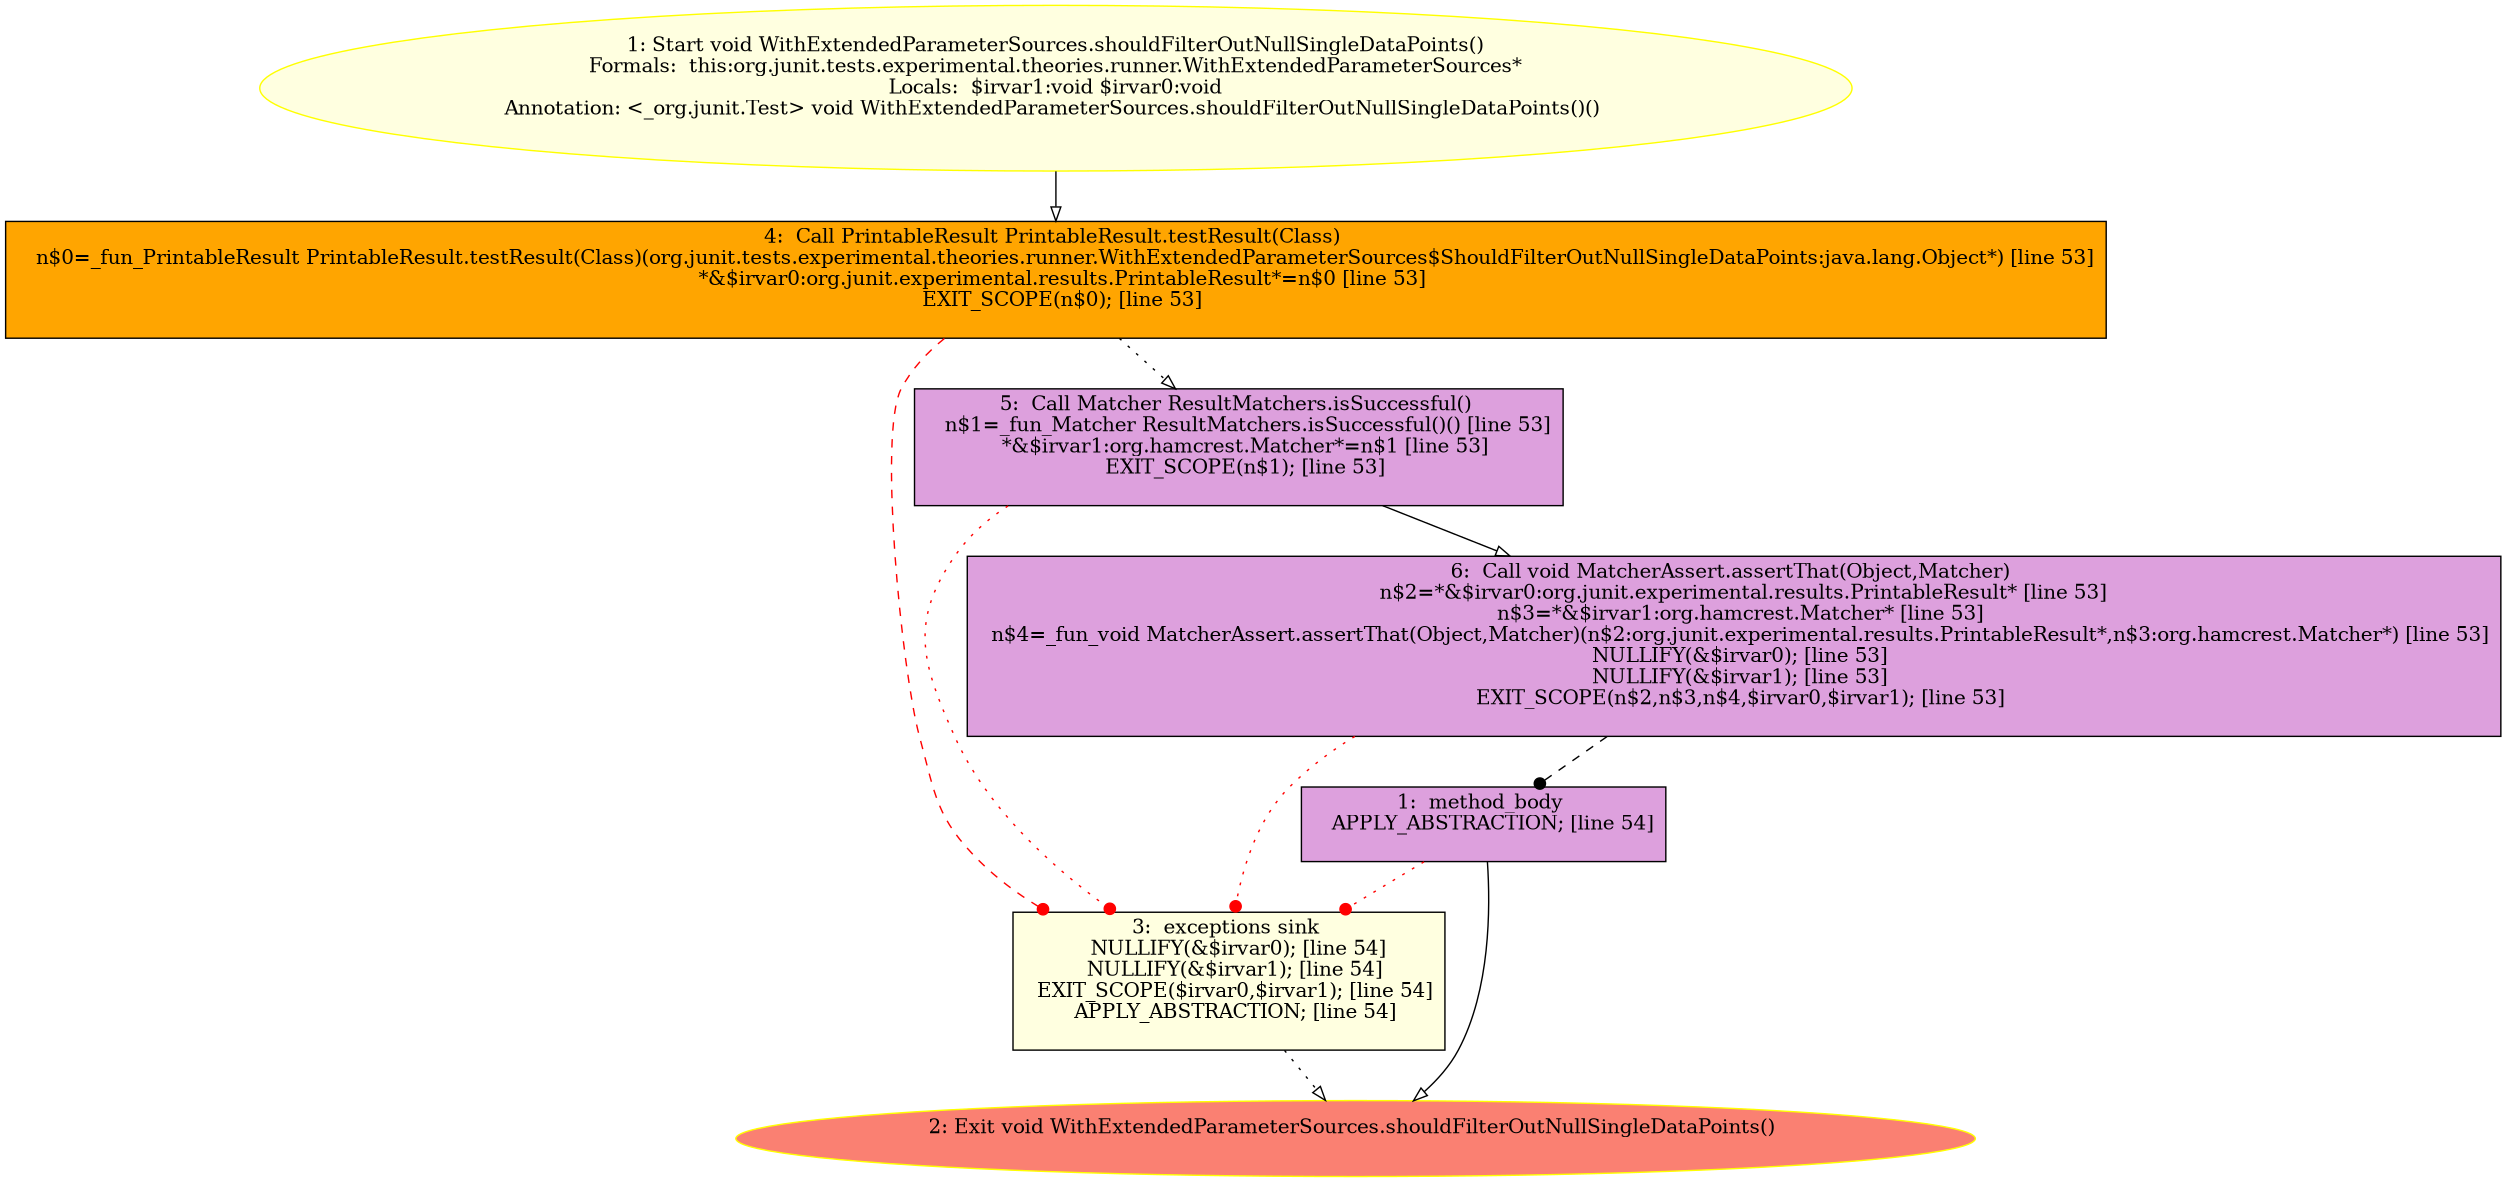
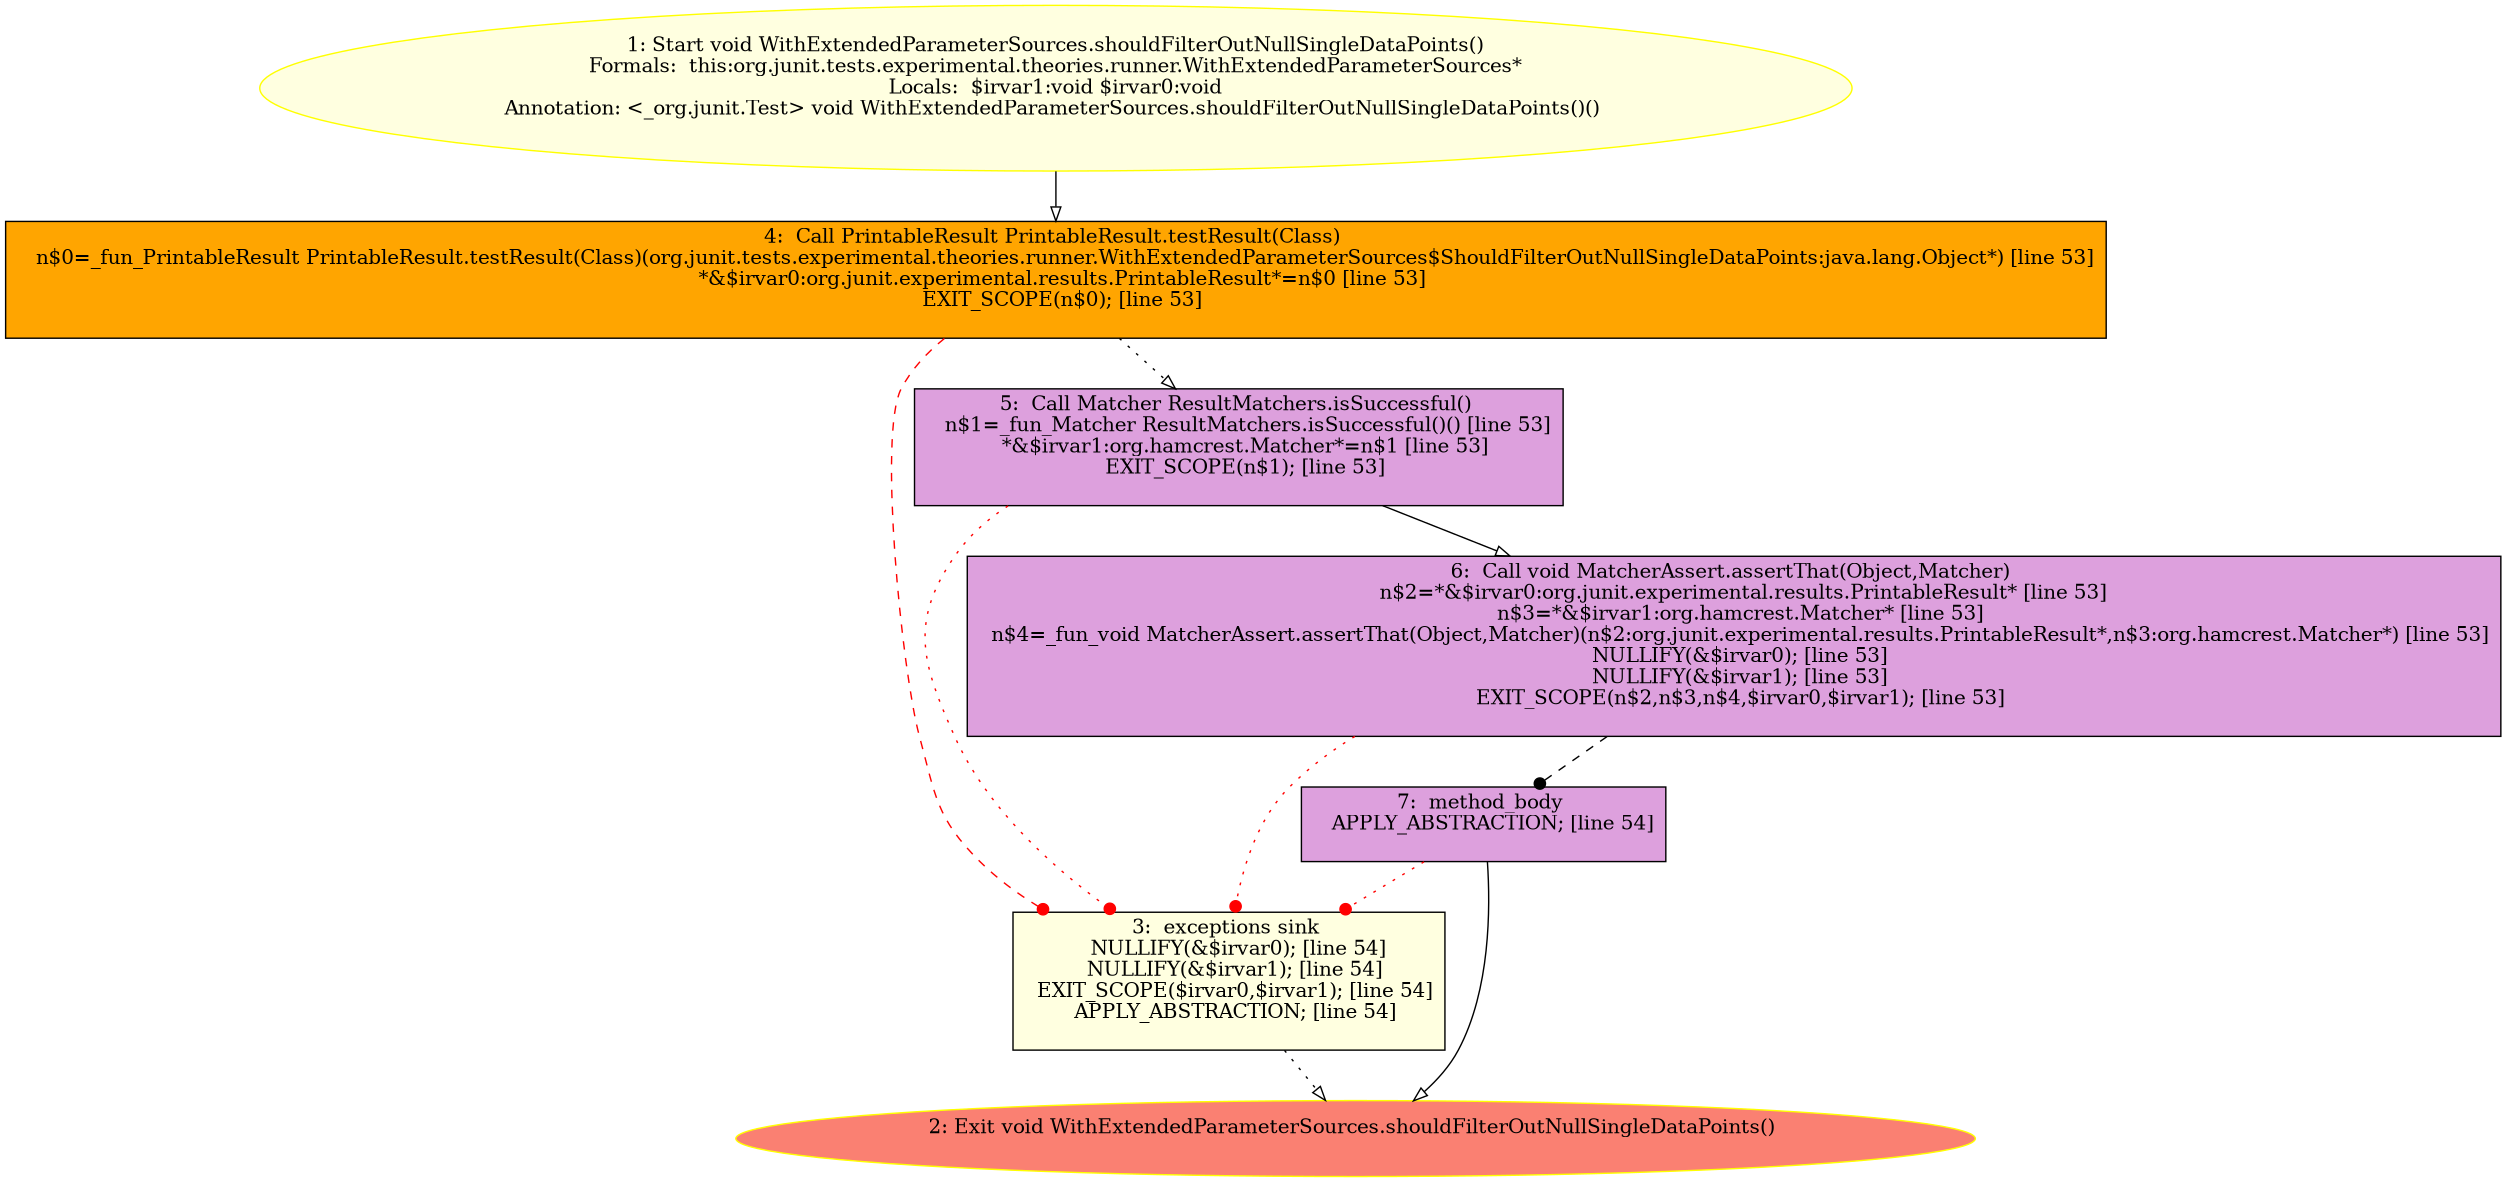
node "1:  method_body APPLY_ABSTRACTION; [line 54]": label "1:  method_body APPLY_ABSTRACTION; [line 54]" -> "7:  method_body APPLY_ABSTRACTION; [line 54]"
